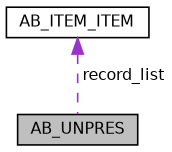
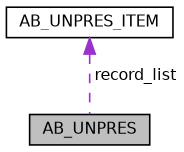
node "AB_ITEM_ITEM": label "AB_ITEM_ITEM" -> "AB_UNPRES_ITEM"
